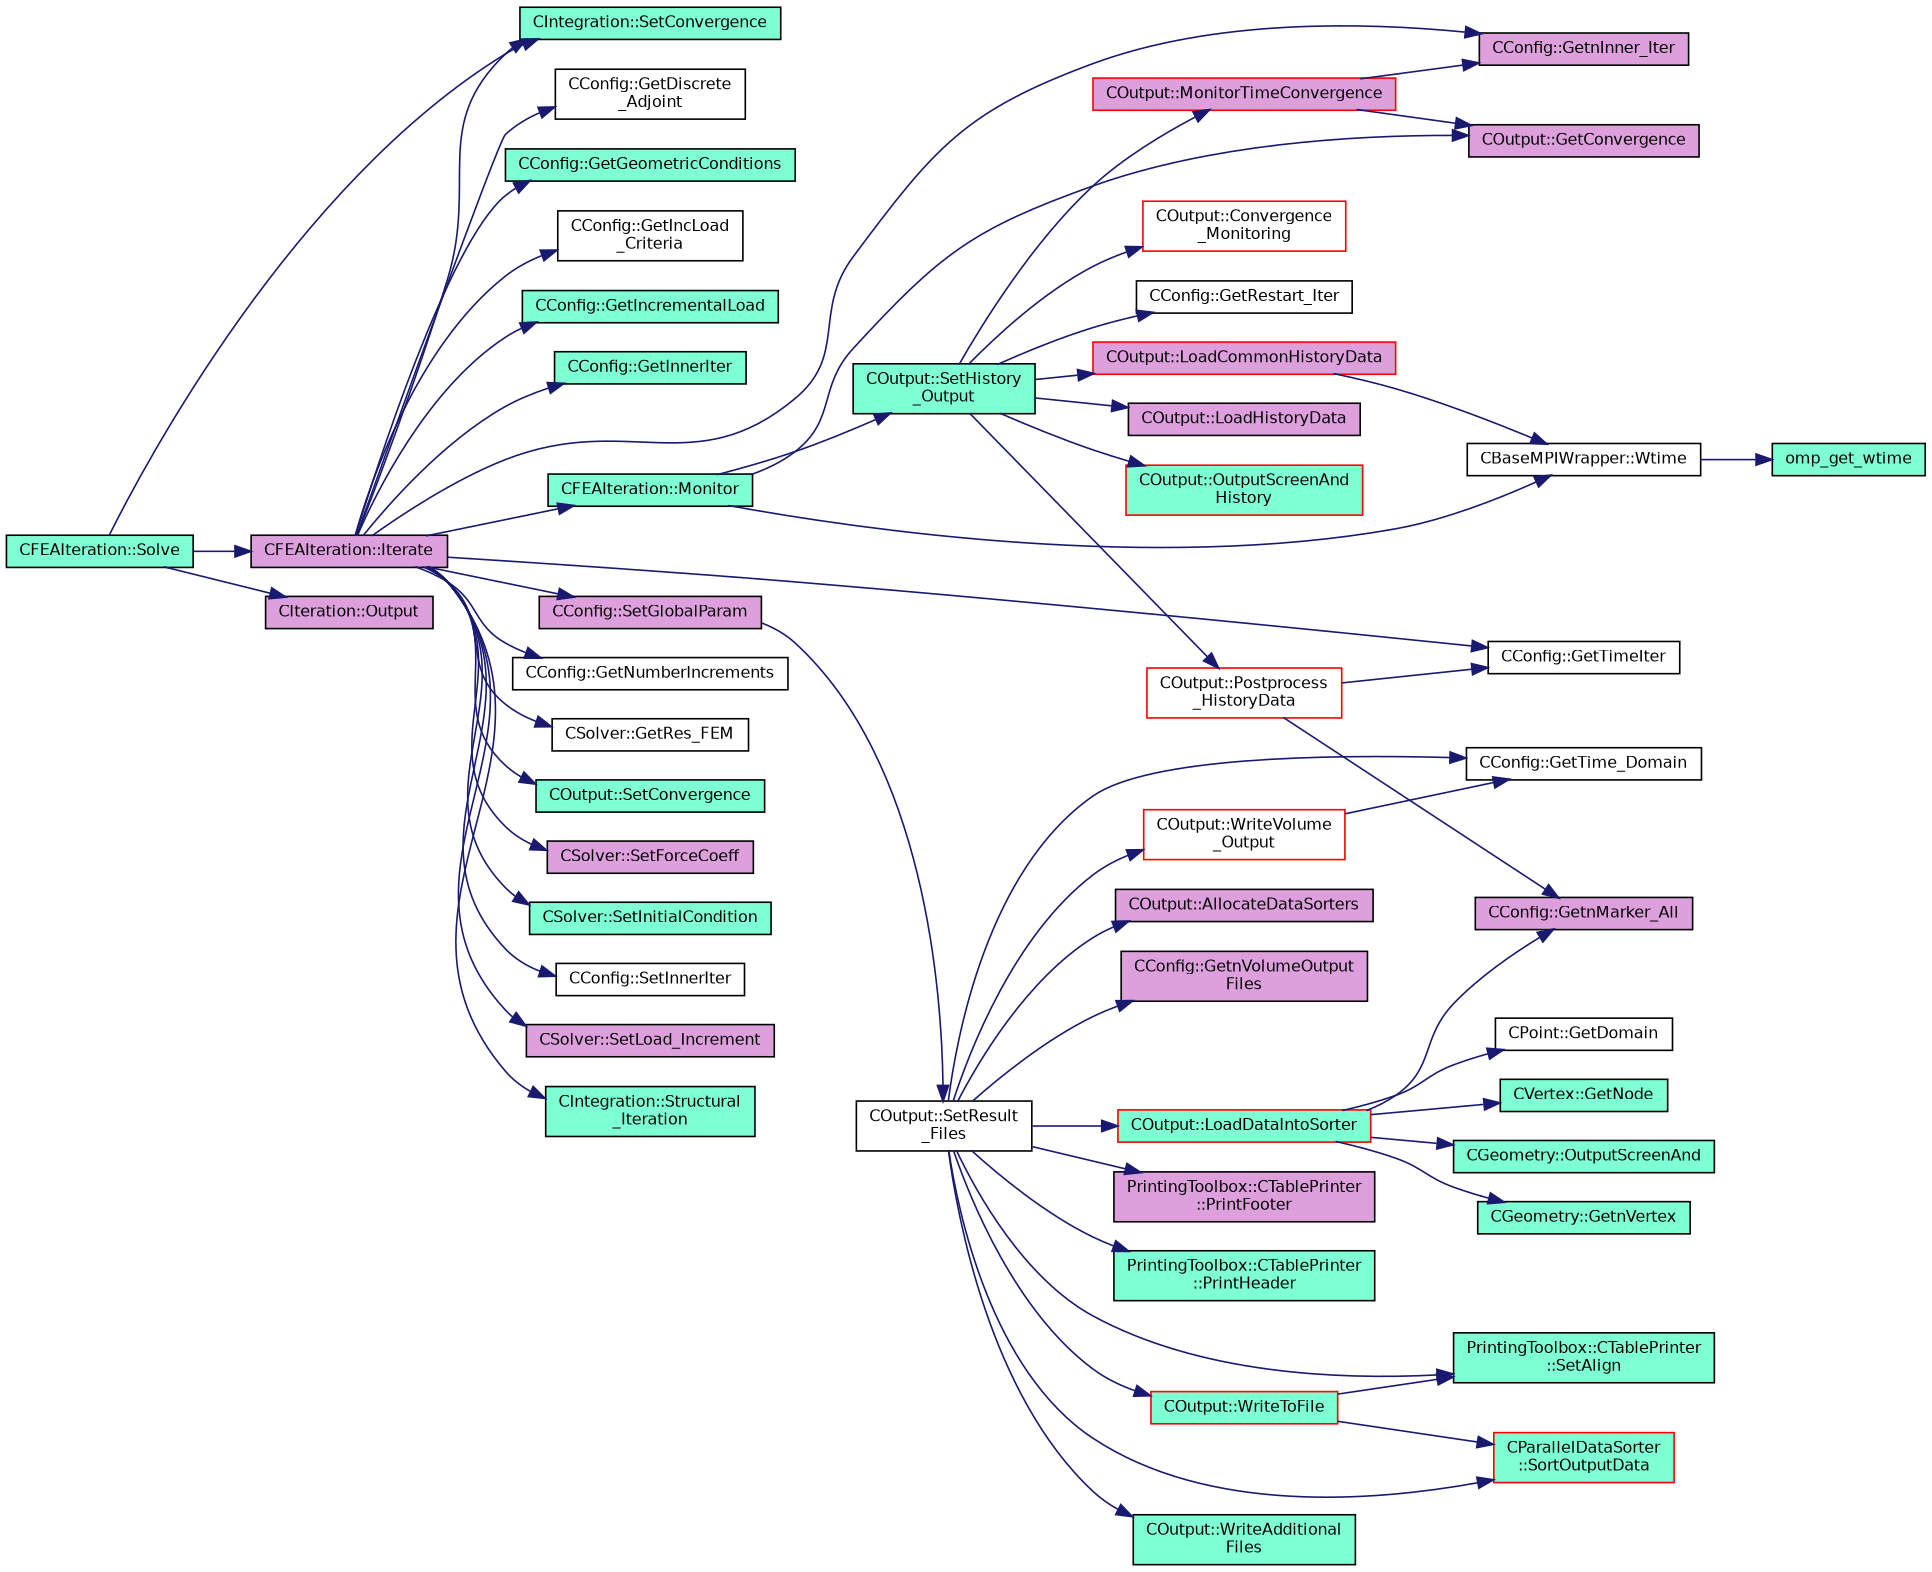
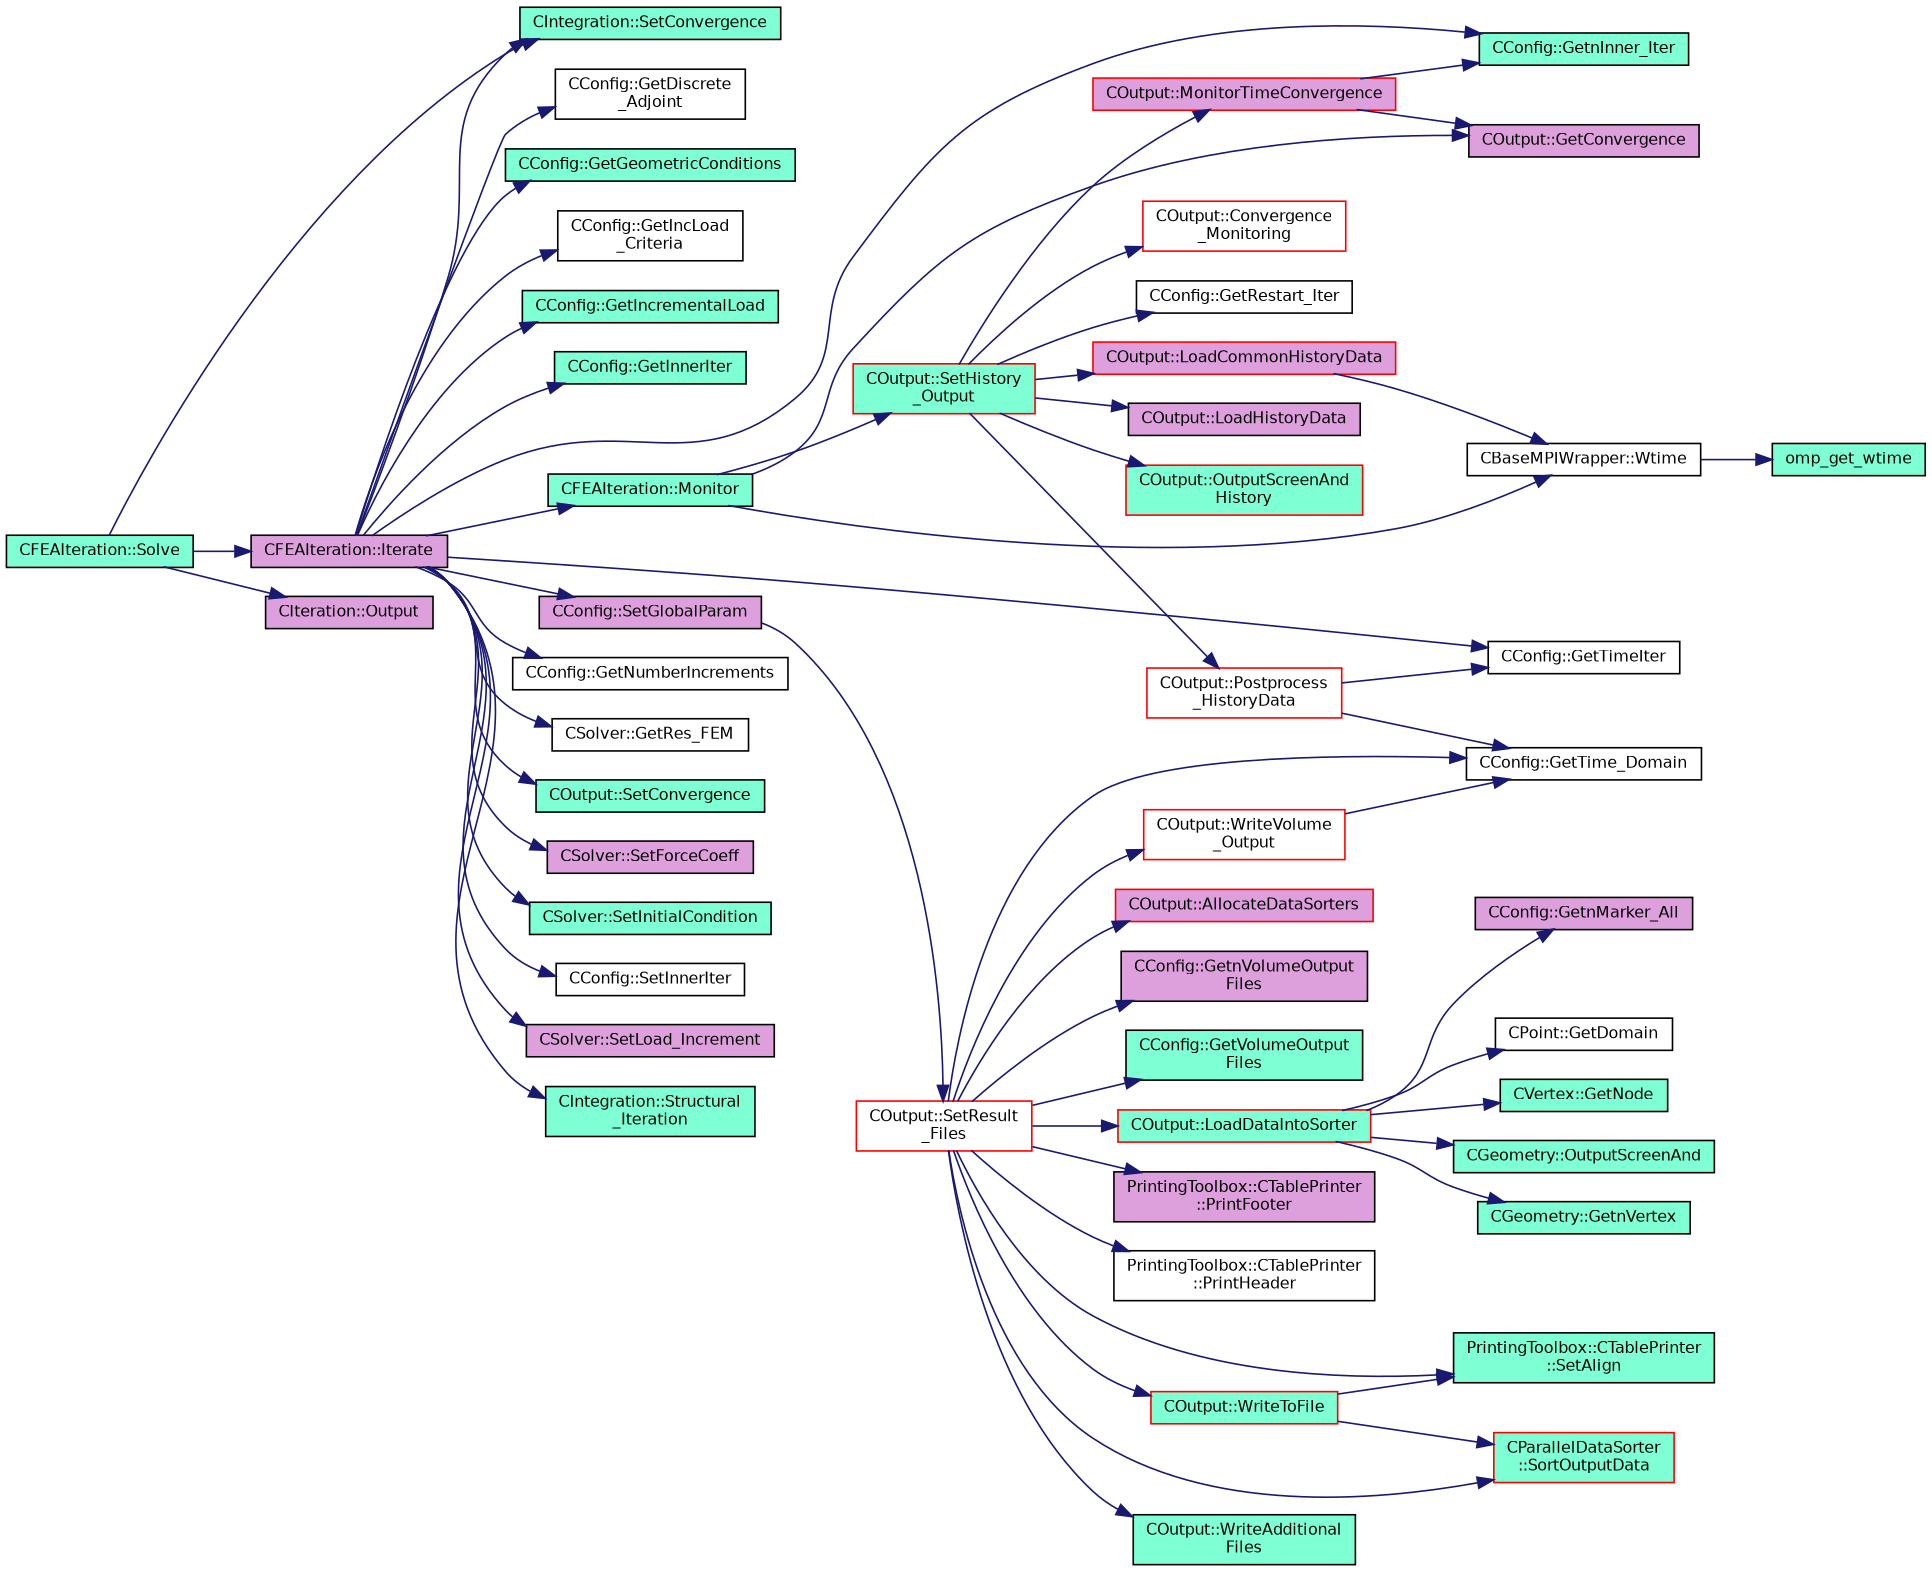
node "CConfig::GetnInner_Iter": fillcolor plum -> aquamarine
node "COutput::SetHistory _Output": color black -> red
edge "COutput::Postprocess _HistoryData" -> "CConfig::GetnMarker_All": now "COutput::Postprocess _HistoryData" -> "CConfig::GetTime_Domain"
node "COutput::AllocateDataSorters": color black -> red
node "CConfig::GetVolumeOutput Files": added
node "COutput::SetResult _Files": color black -> red
node "PrintingToolbox::CTablePrinter ::PrintHeader": fillcolor aquamarine -> white
